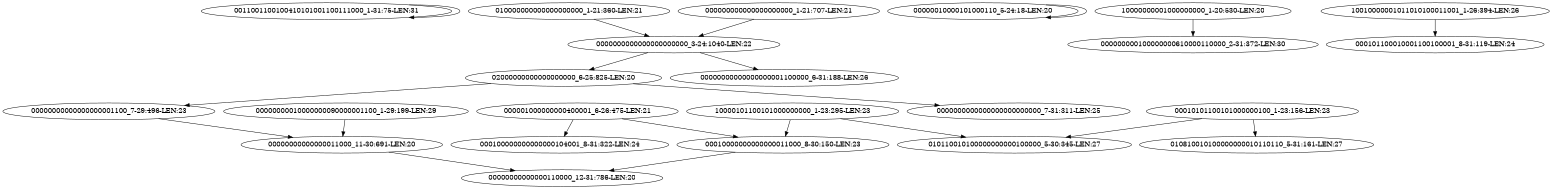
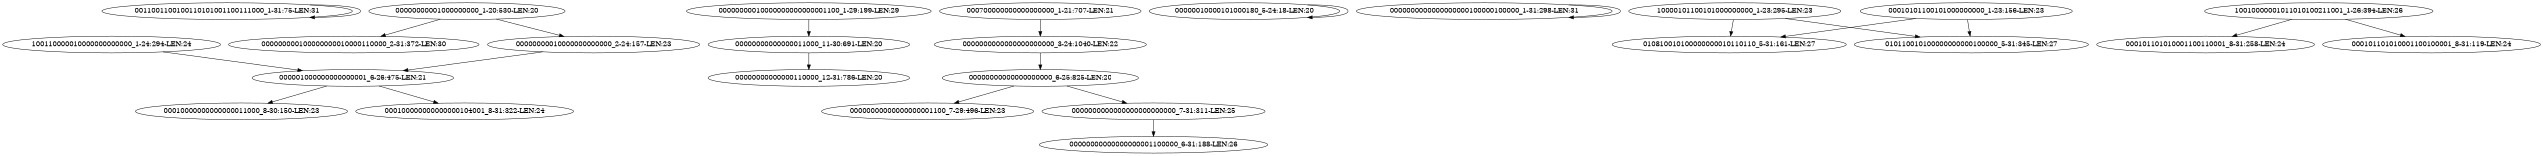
node "0011001100100410101001100111000_1-31:75-LEN:31": label "0011001100100410101001100111000_1-31:75-LEN:31" -> "0011001100100110101001100111000_1-31:75-LEN:31"
node "010000000000000000000_1-21:360-LEN:21": removed
node "000000000000000000000_1-21:707-LEN:21": label "000000000000000000000_1-21:707-LEN:21" -> "000700000000000000000_1-21:707-LEN:21"
node "00000010000101000110_5-24:18-LEN:20": label "00000010000101000110_5-24:18-LEN:20" -> "00000010000101000180_5-24:18-LEN:20"
node "10000000001000000000_1-20:530-LEN:20": label "10000000001000000000_1-20:530-LEN:20" -> "00000000001000000000_1-20:530-LEN:20"
node "10010000001011010100011001_1-26:394-LEN:26": label "10010000001011010100011001_1-26:394-LEN:26" -> "10010000001011010100211001_1-26:394-LEN:26"
node "0000000000000000000100000100000_1-31:298-LEN:31": added
node "100110000010000000000000_1-24:294-LEN:24": added
node "00000000010000000000000_2-24:157-LEN:23": added
node "000000000100000000610000110000_2-31:372-LEN:30": label "000000000100000000610000110000_2-31:372-LEN:30" -> "000000000100000000010000110000_2-31:372-LEN:30"
node "000101100010001100100001_8-31:119-LEN:24": label "000101100010001100100001_8-31:119-LEN:24" -> "000101101010001100100001_8-31:119-LEN:24"
node "000101101010001100110001_8-31:258-LEN:24": added
edge "0000000000000000000000_3-24:1040-LEN:22" -> "00000000000000000001100000_6-31:188-LEN:26": now "0000000000000000000000000_7-31:311-LEN:25" -> "00000000000000000001100000_6-31:188-LEN:26"
node "02000000000000000000_6-25:825-LEN:20": label "02000000000000000000_6-25:825-LEN:20" -> "00000000000000000000_6-25:825-LEN:20"
node "00000000010000000090000001100_1-29:199-LEN:29": label "00000000010000000090000001100_1-29:199-LEN:29" -> "00000000010000000000000001100_1-29:199-LEN:29"
node "000001000000000400001_6-26:475-LEN:21": label "000001000000000400001_6-26:475-LEN:21" -> "000001000000000000001_6-26:475-LEN:21"
node "00010101100101000000100_1-23:156-LEN:23": label "00010101100101000000100_1-23:156-LEN:23" -> "00010101100101000000000_1-23:156-LEN:23"
edge "10000101100101000000000_1-23:295-LEN:23" -> "00010000000000000011000_8-30:150-LEN:23": now "10000101100101000000000_1-23:295-LEN:23" -> "010810010100000000010110110_5-31:161-LEN:27"
edge "00000000000000000001100_7-29:496-LEN:23" -> "00000000000000011000_11-30:691-LEN:20": removed
node "010110010100000000000100000_5-30:345-LEN:27": label "010110010100000000000100000_5-30:345-LEN:27" -> "010110010100000000000100000_5-31:345-LEN:27"
edge "00010000000000000011000_8-30:150-LEN:23" -> "00000000000000110000_12-31:786-LEN:20": removed
